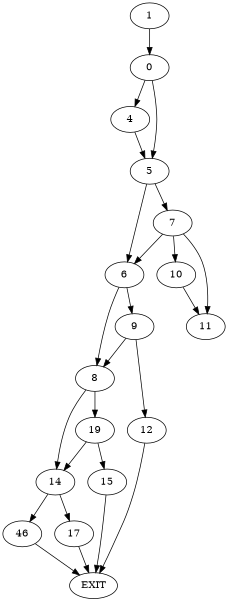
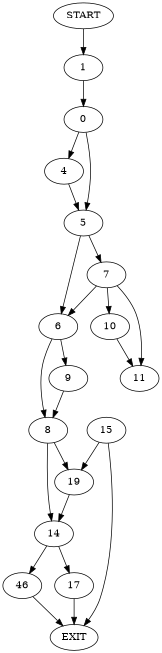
node "START": added
node "12": removed
edge "19" -> "15": reversed
